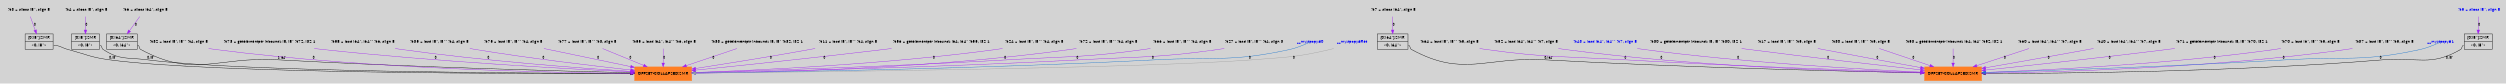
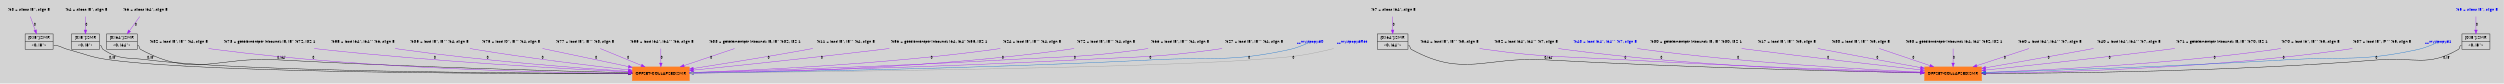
node "%75 = load i8*, i8** %4, align 8": label "%75 = load i8*, i8** %4, align 8" -> "%75 = load i0*, i8** %4, align 8"
node "%27 = load i8*, i8** %4, align 3": label "%27 = load i8*, i8** %4, align 3" -> "%27 = load i8*, i8** %4, align 8"
node "%37 = load i8*, i8** %5, align 8": label "%37 = load i8*, i8** %5, align 8" -> "%37 = load i8*, i9** %5, align 8"
